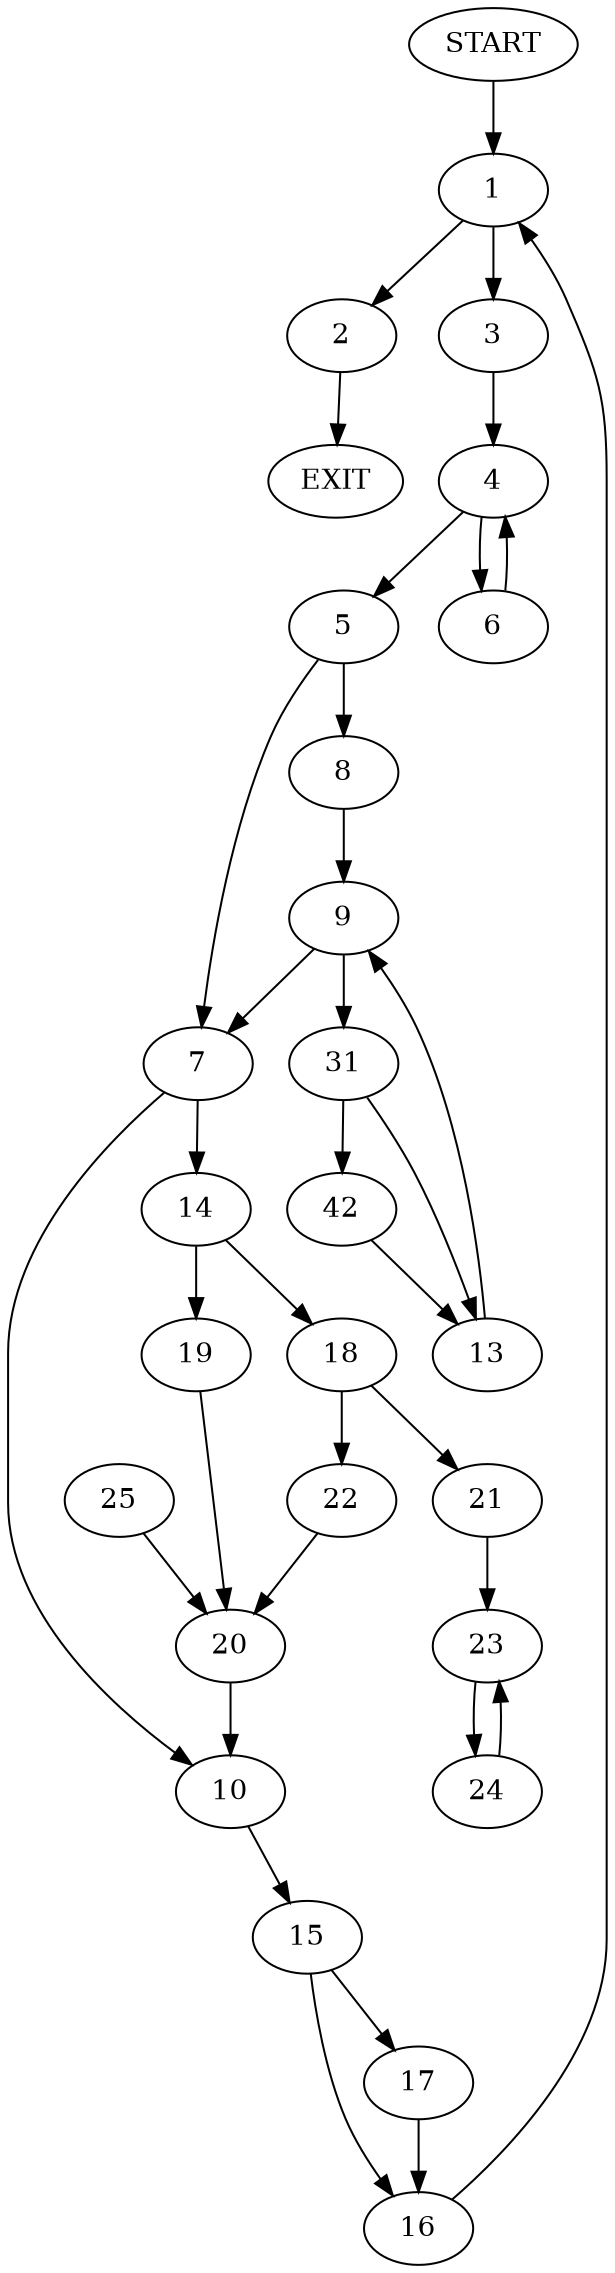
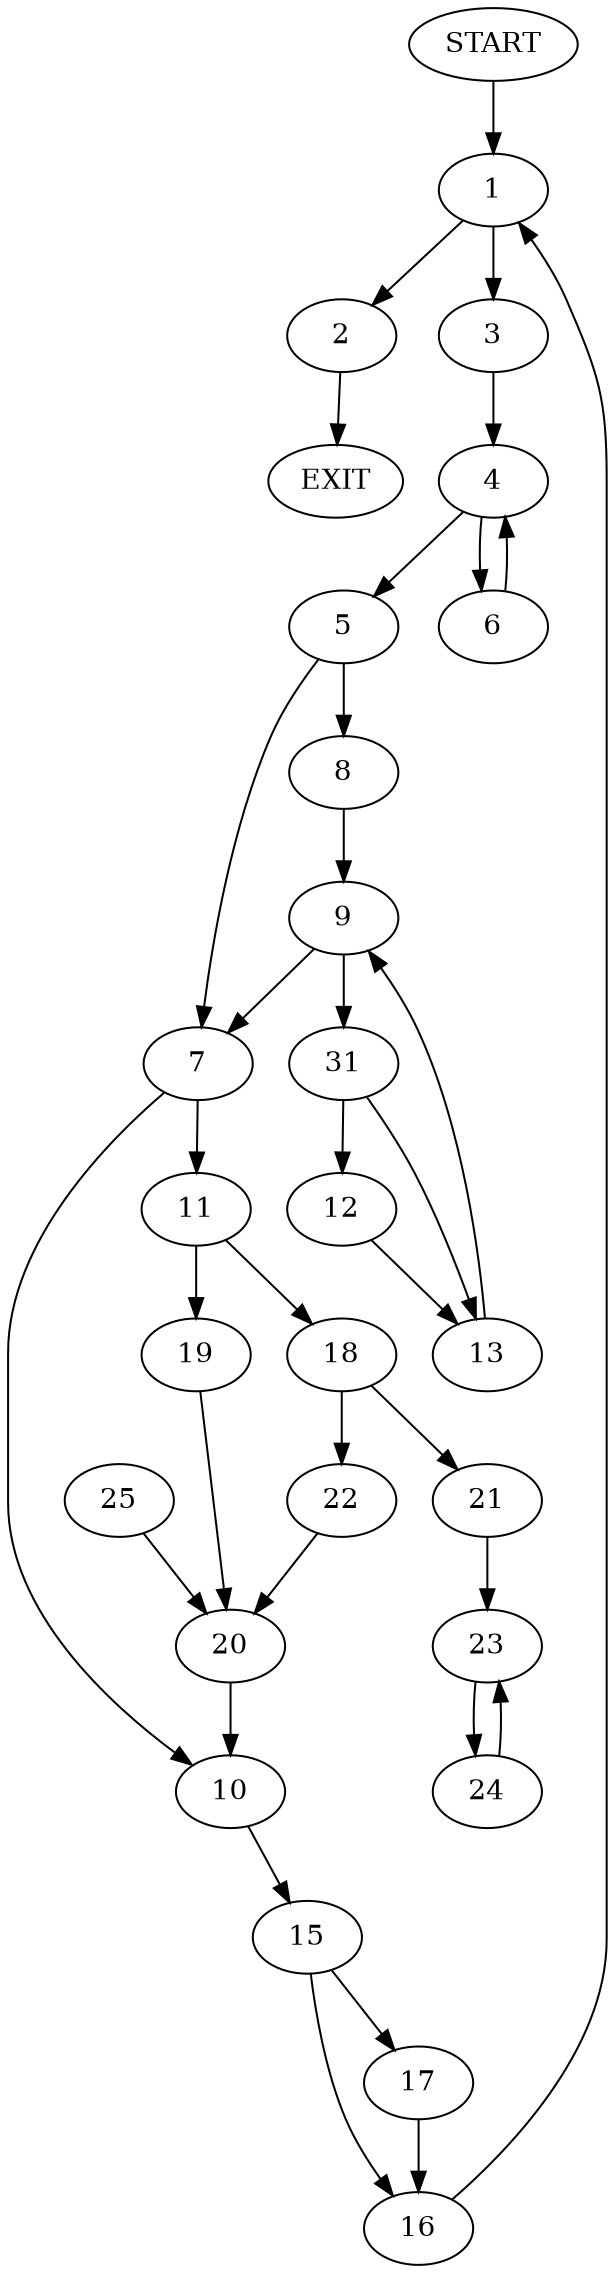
node "14": label "14" -> "11"
node "42": label "42" -> "12"
